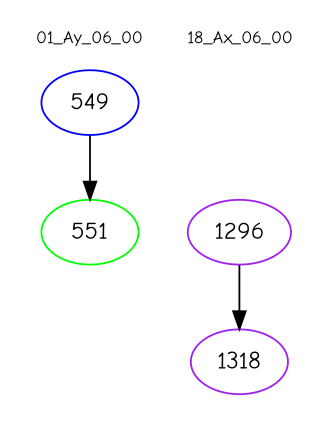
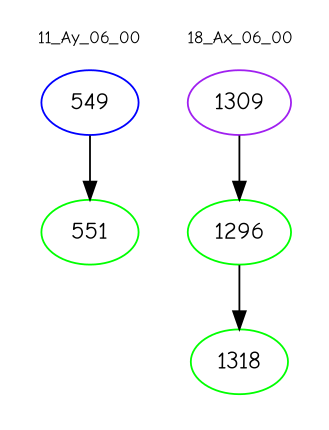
cluster "01_Ay_06_00": label "01_Ay_06_00" -> "11_Ay_06_00"
node "1309": added
node "1296": color purple -> green
node "1318": color purple -> green
